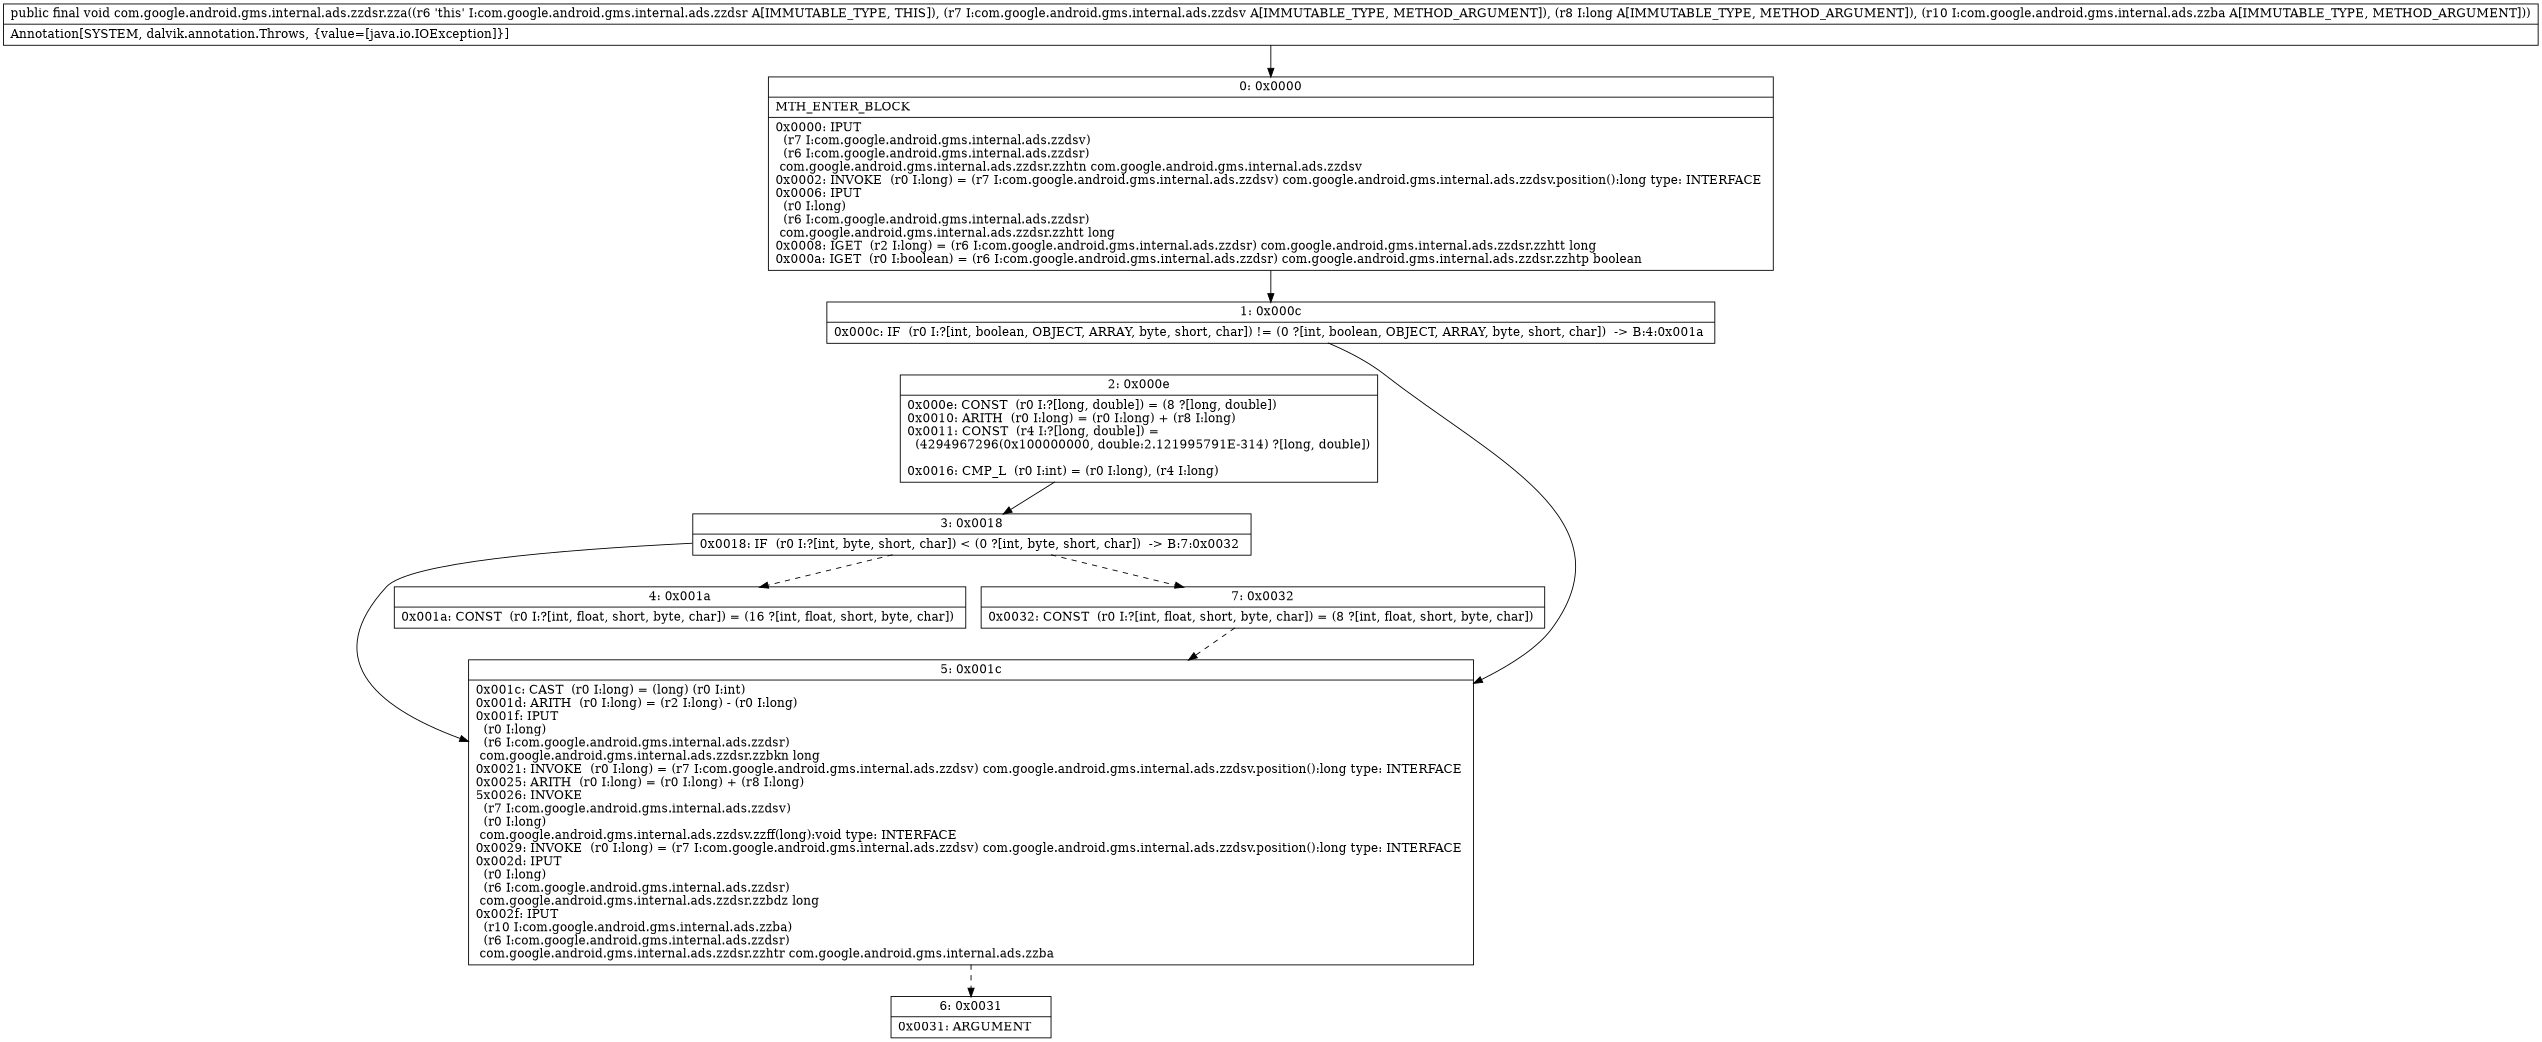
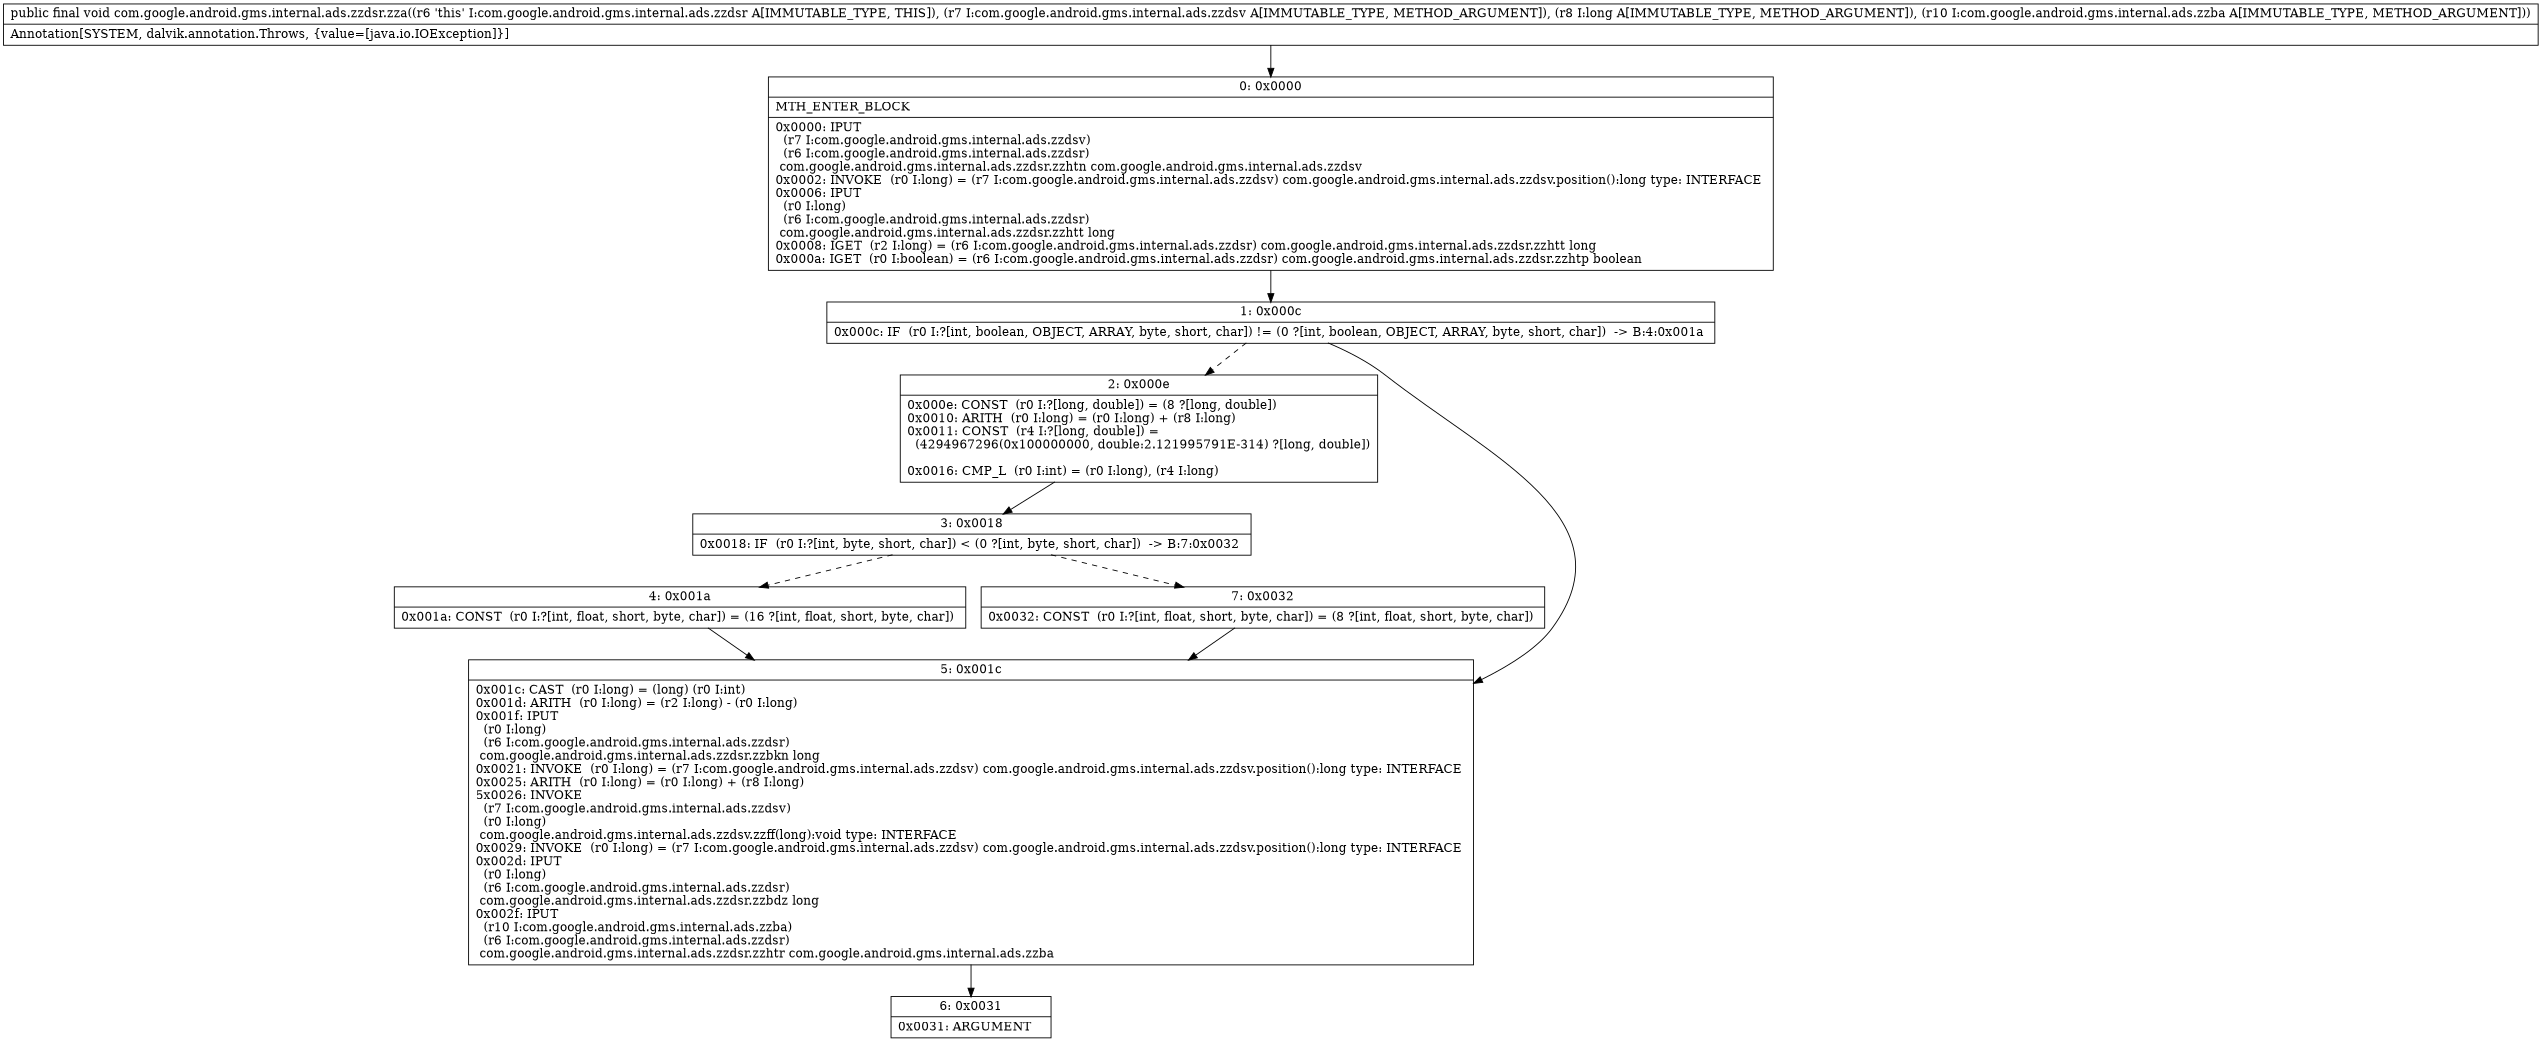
edge "1: 0x000c" -> "2: 0x000e": added
edge "3: 0x0018" -> "5: 0x001c": now "4: 0x001a" -> "5: 0x001c"
edge "7: 0x0032" -> "5: 0x001c": style dashed -> solid
edge "5: 0x001c" -> "6: 0x0031": style dashed -> solid
